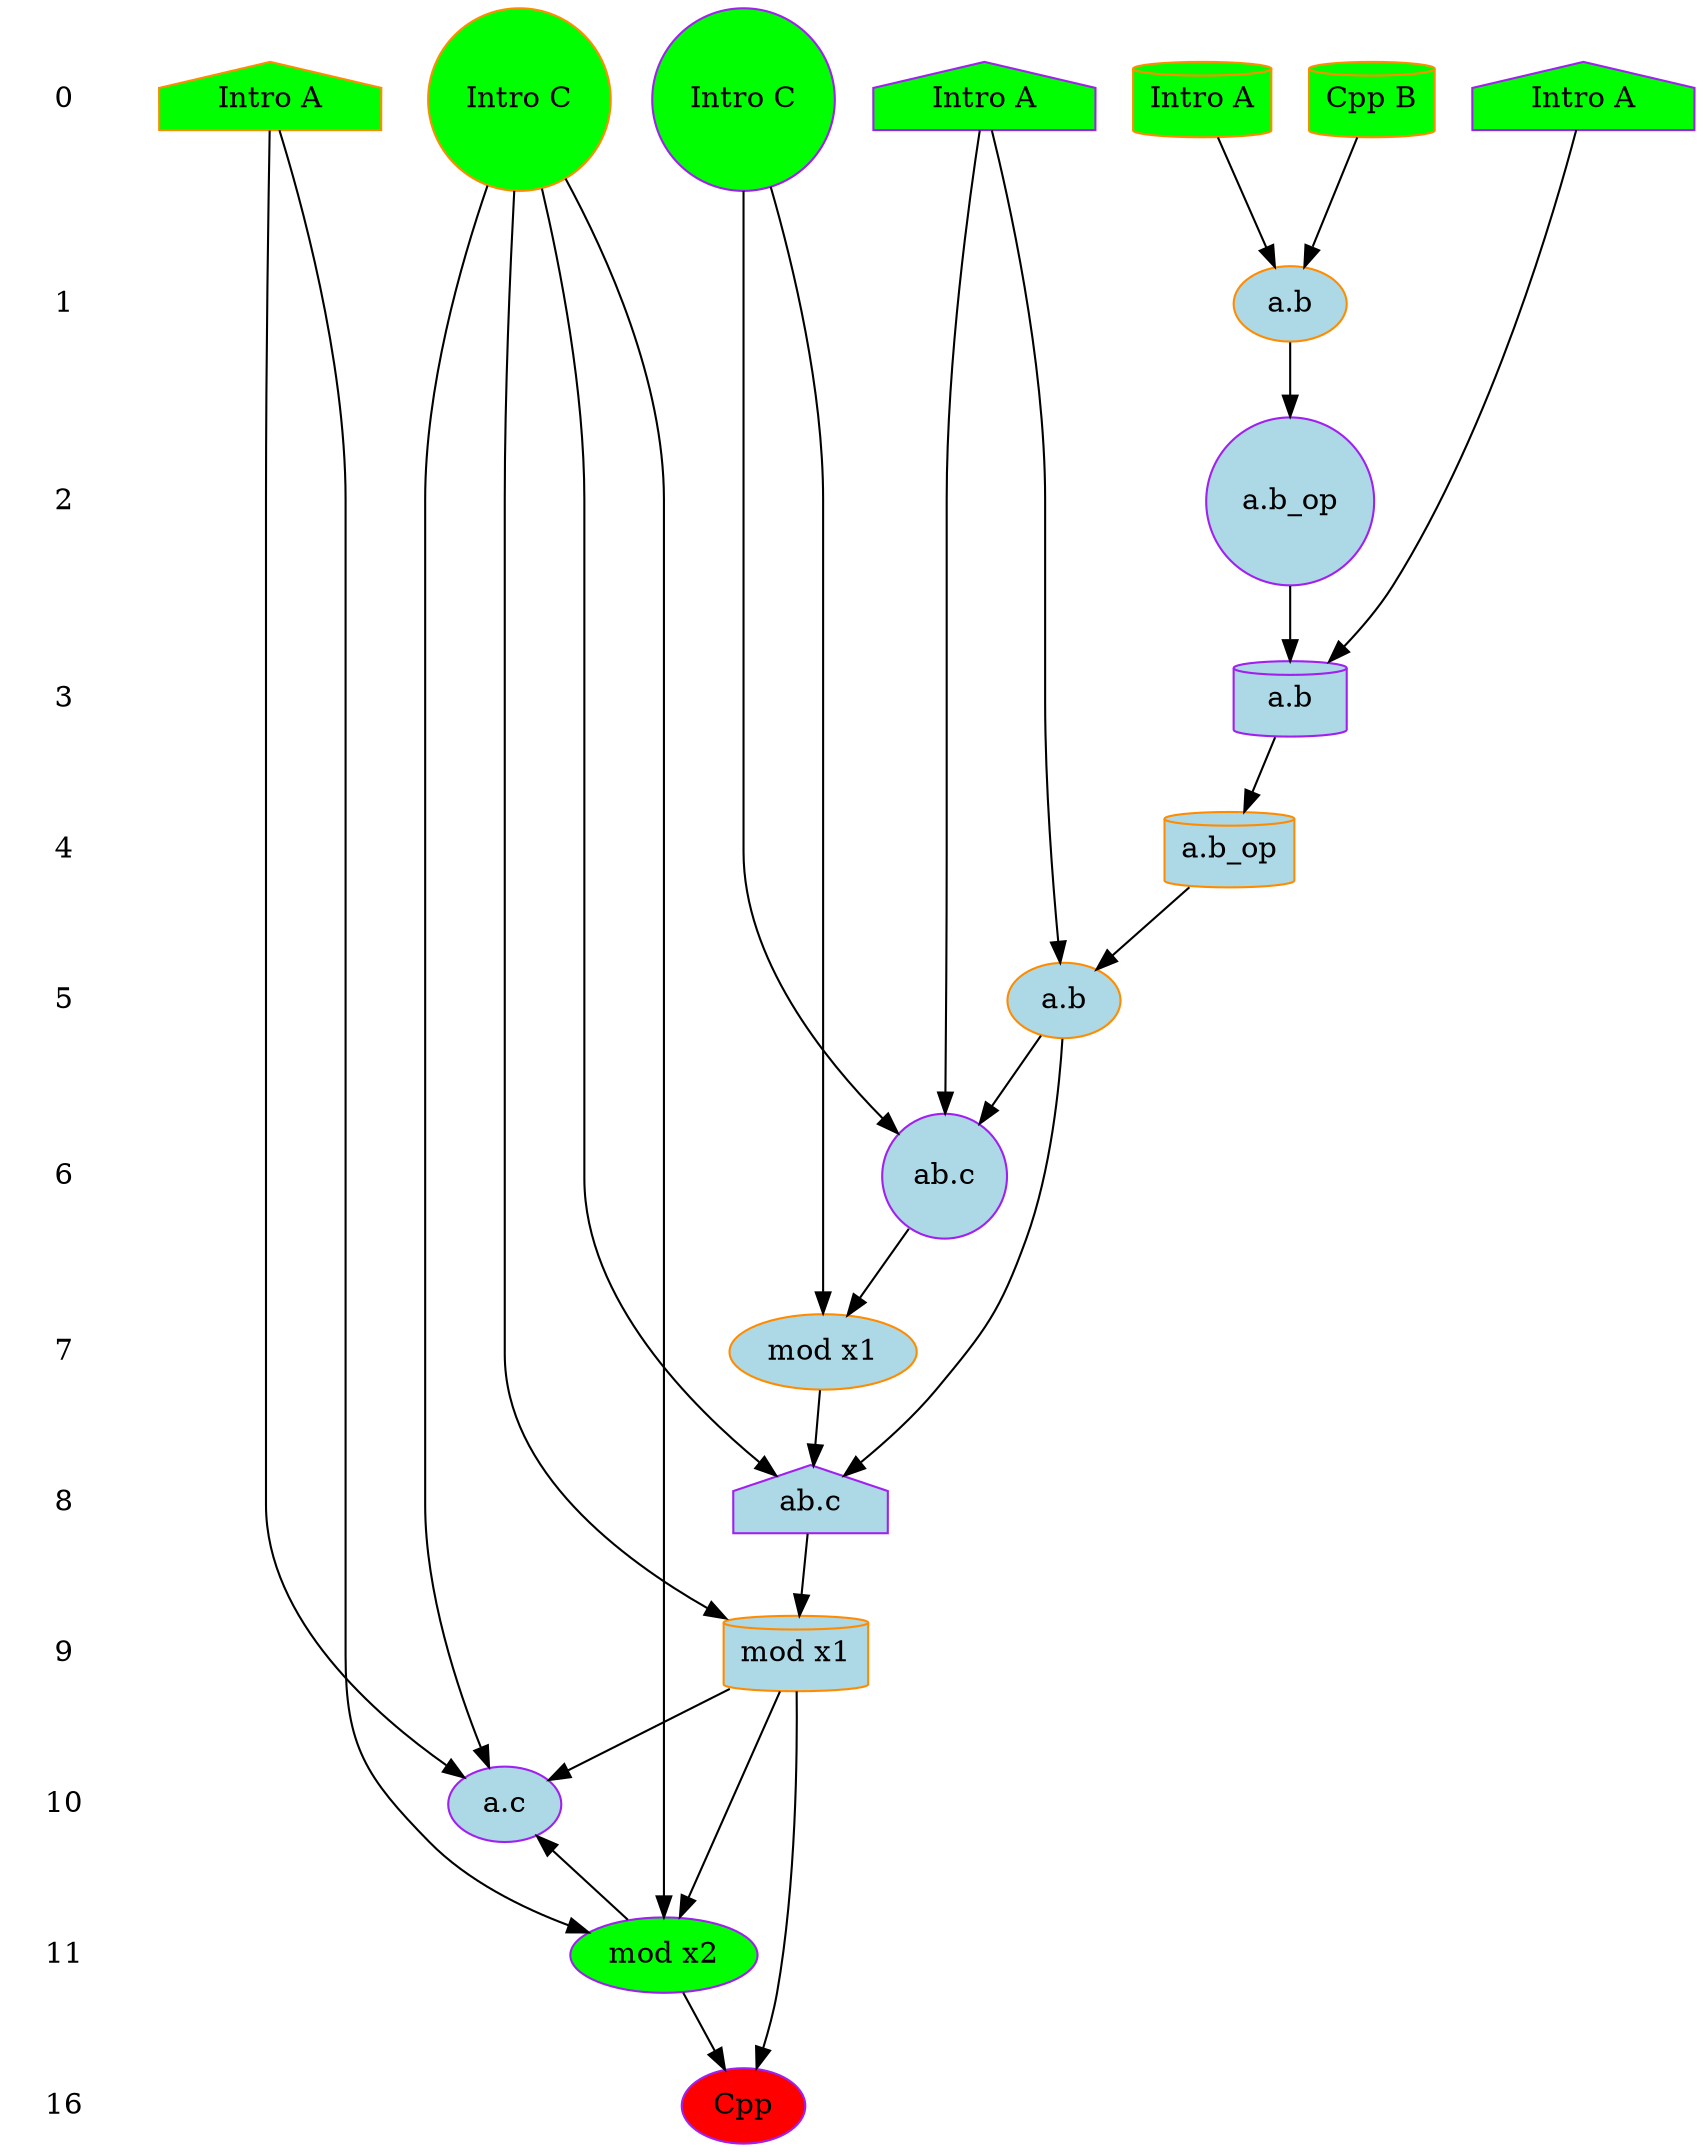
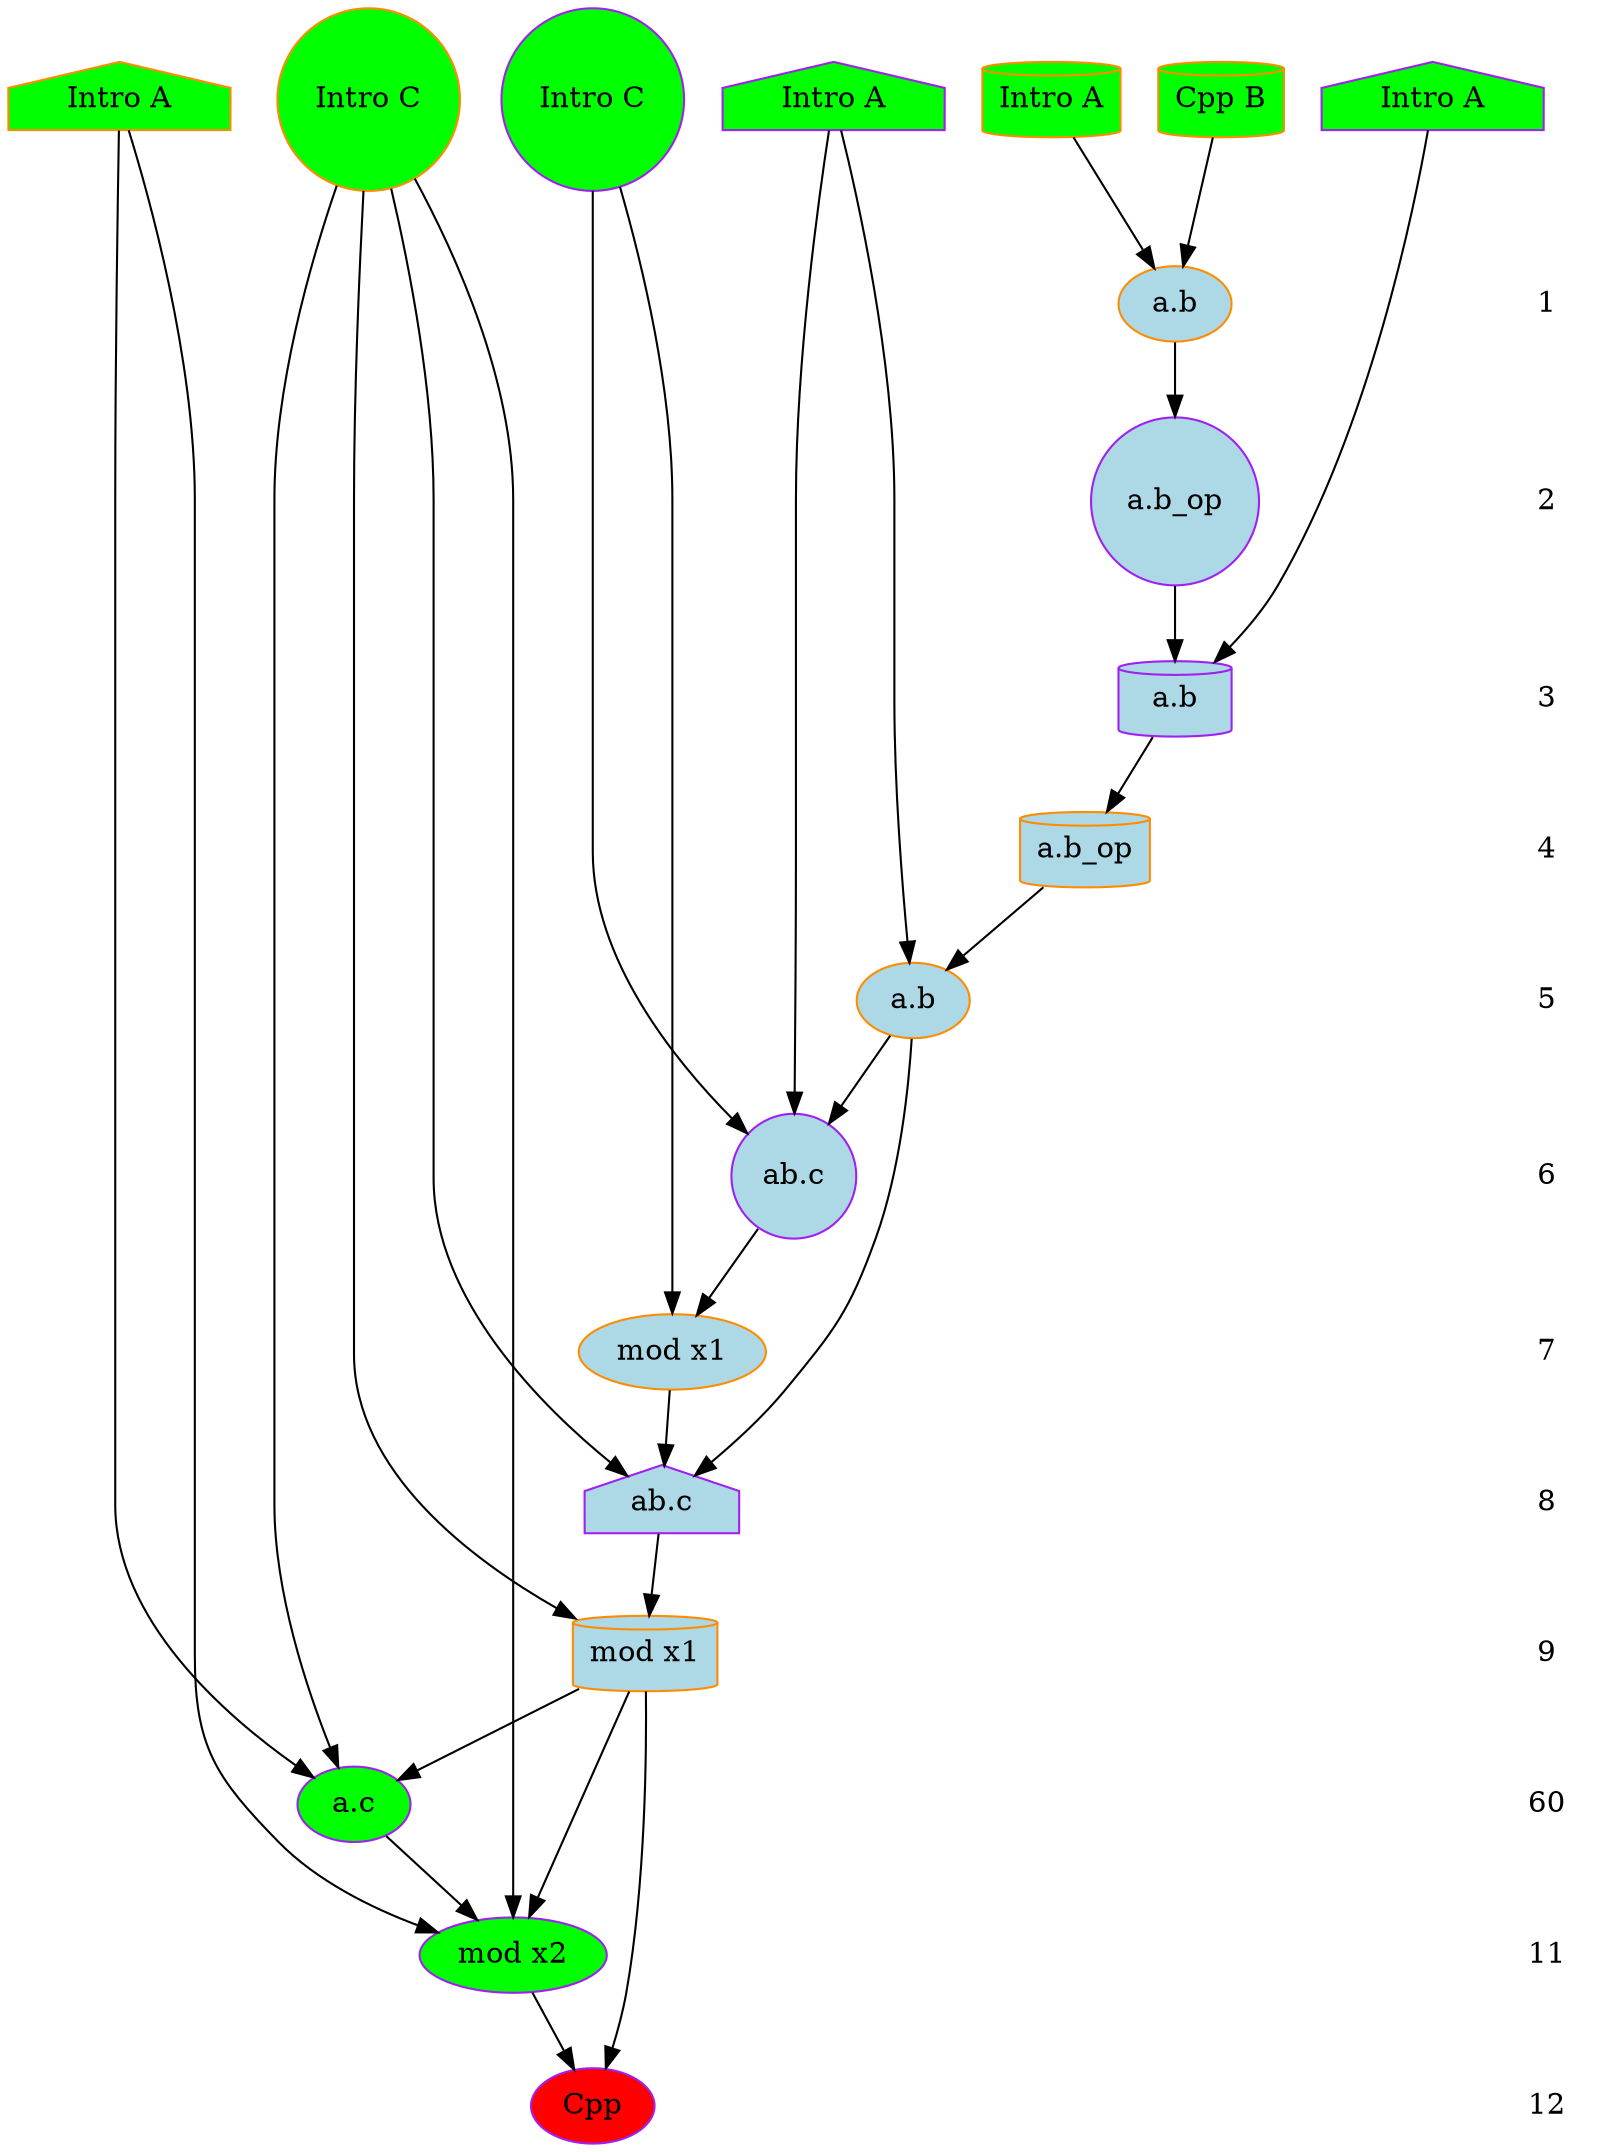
node "0": removed
node "10": label "10" -> "60"
node "a.c": fillcolor lightblue -> green
edge "mod x2" -> "a.c": reversed
node "16": label "16" -> "12"
